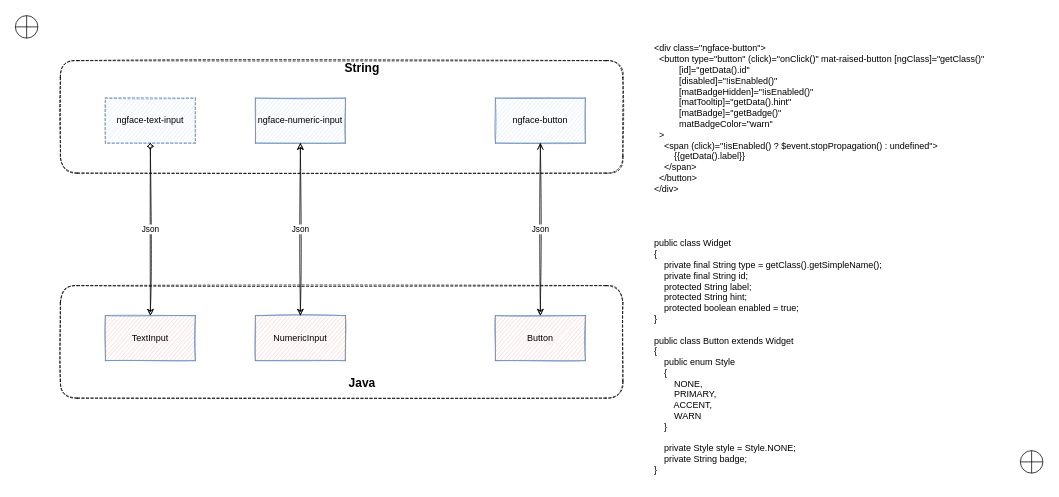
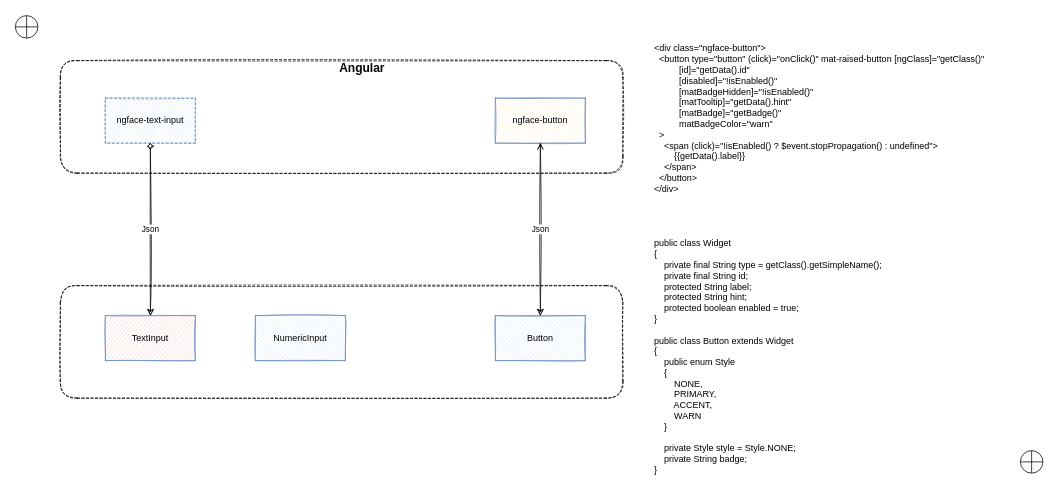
node "String": label "String" -> "Angular"
node "ngface-numeric-input": removed
node "ngface-button": fillcolor #dae8fc -> #fff2cc
edge "ngface-numeric-input" -- "NumericInput": removed, label "Json"
node "NumericInput": fillcolor #f8cecc -> #dae8fc
node "Button": fillcolor #f8cecc -> #dae8fc
node "Java": removed
